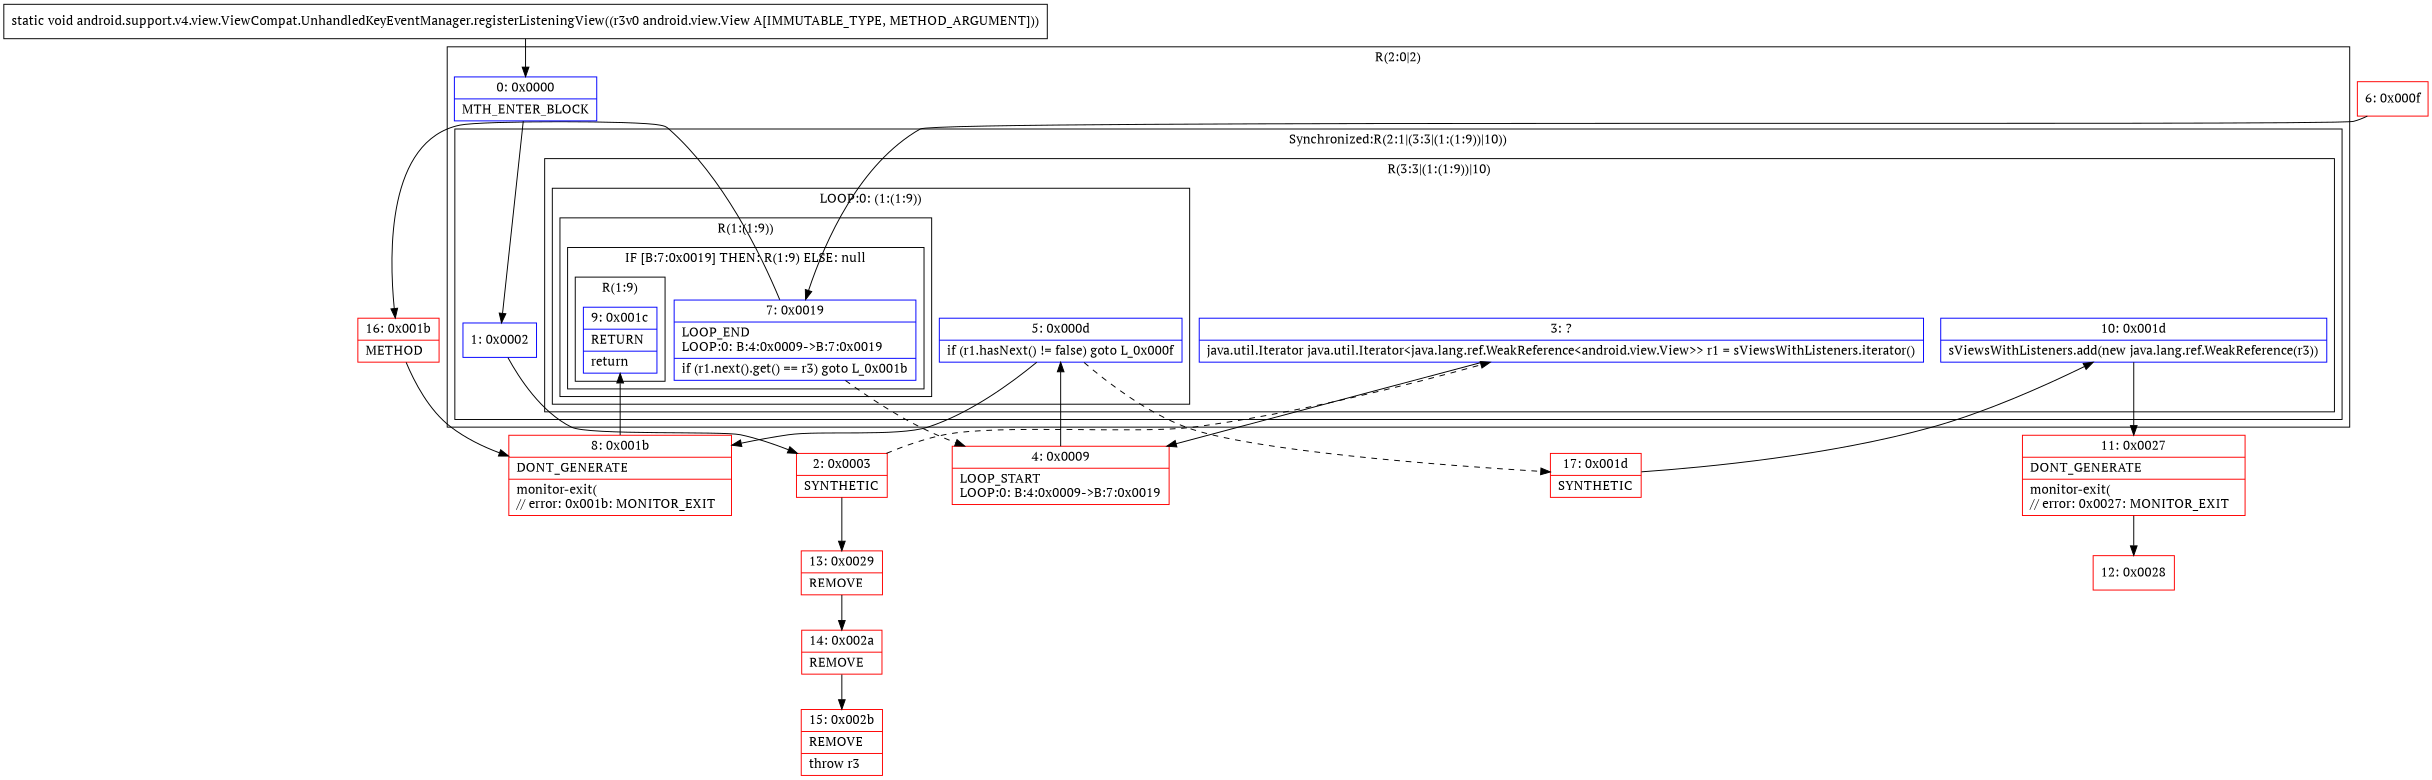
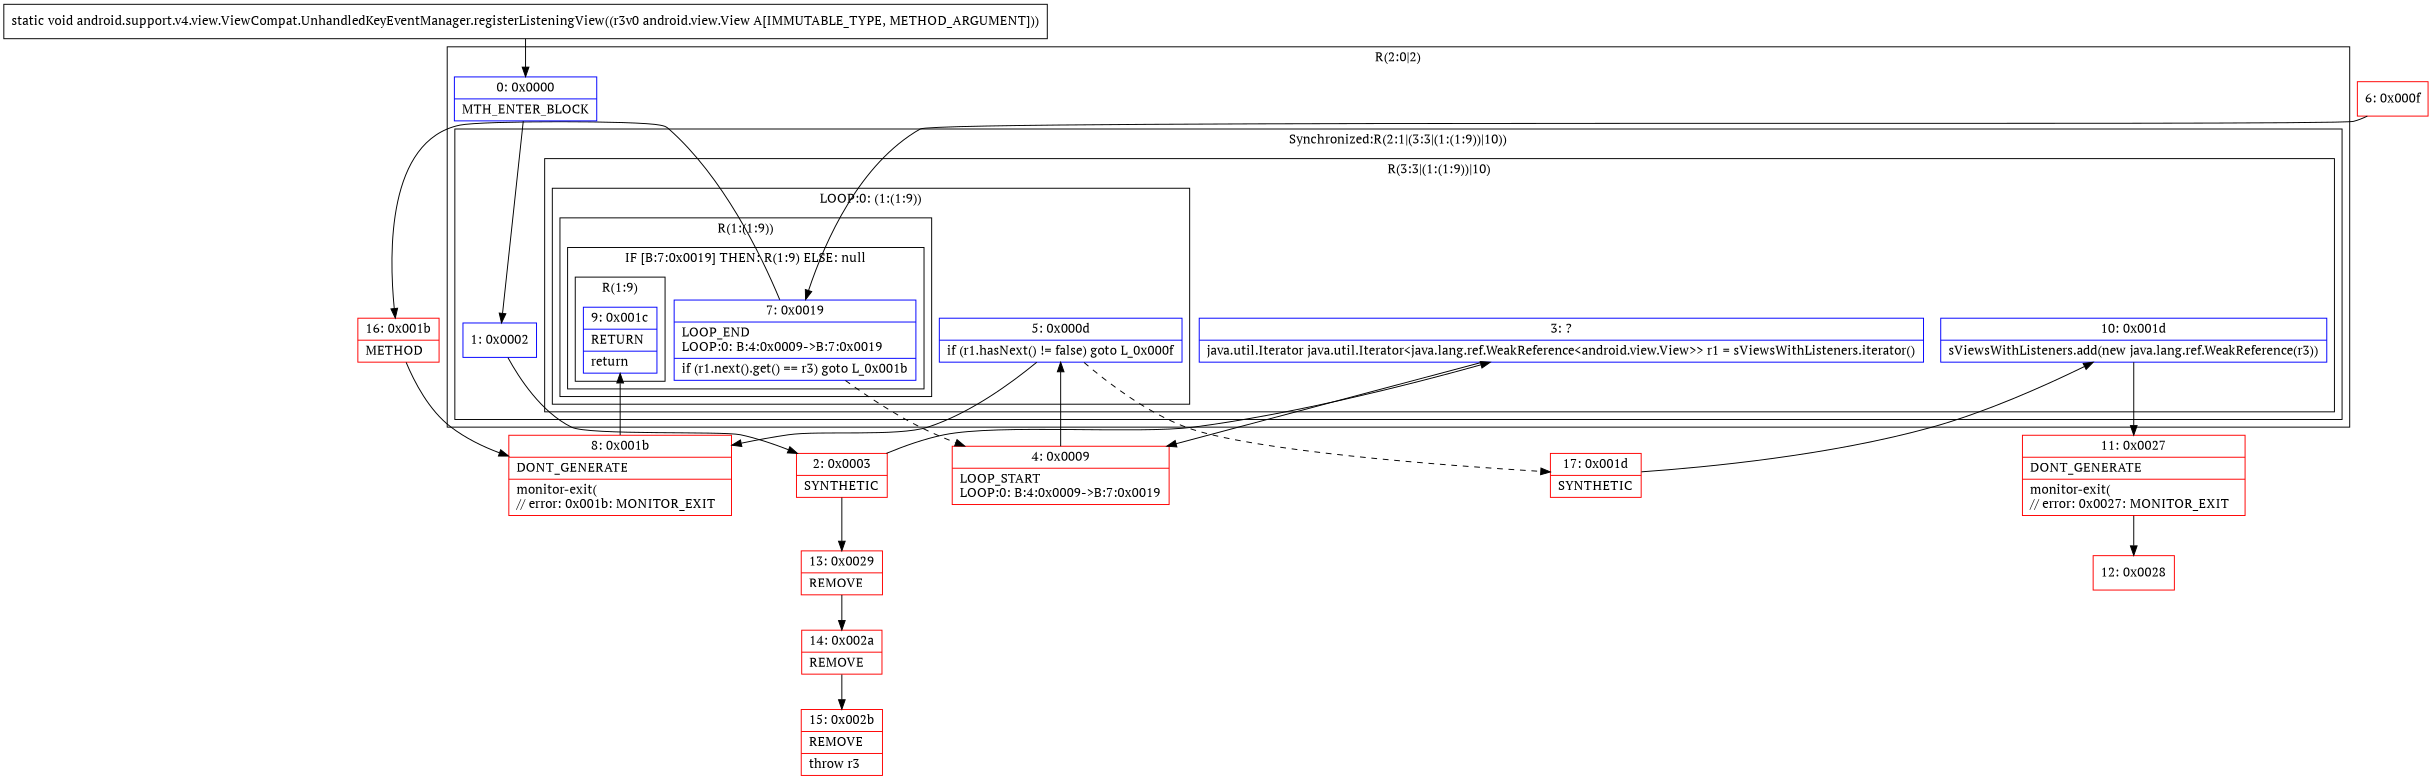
edge "2: 0x0003" -> "3: ?": style dashed -> solid
